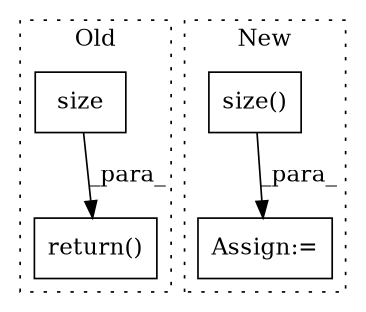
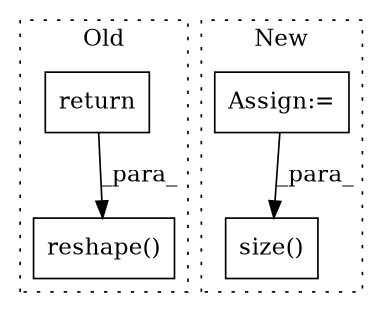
node "size": label "size" -> "return"
edge "size()" -> "Assign:=": reversed
node "return()": label "return()" -> "reshape()"
